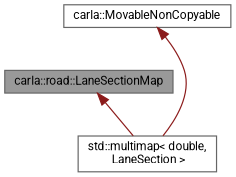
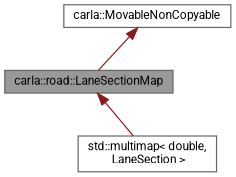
edge "std::multimap< double, LaneSection >" -> "carla::MovableNonCopyable": now "carla::road::LaneSectionMap" -> "carla::MovableNonCopyable"
